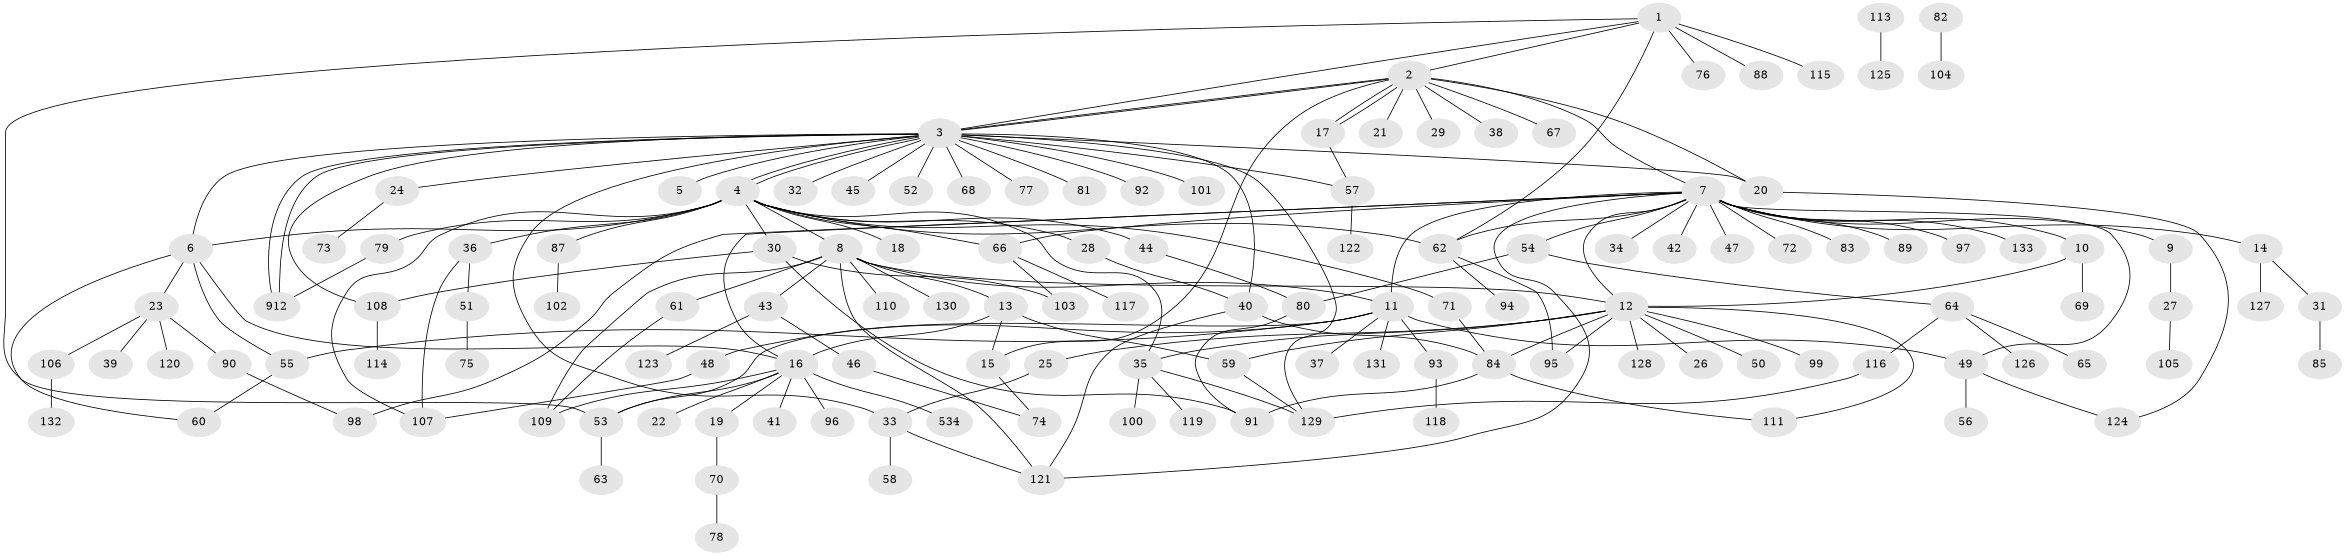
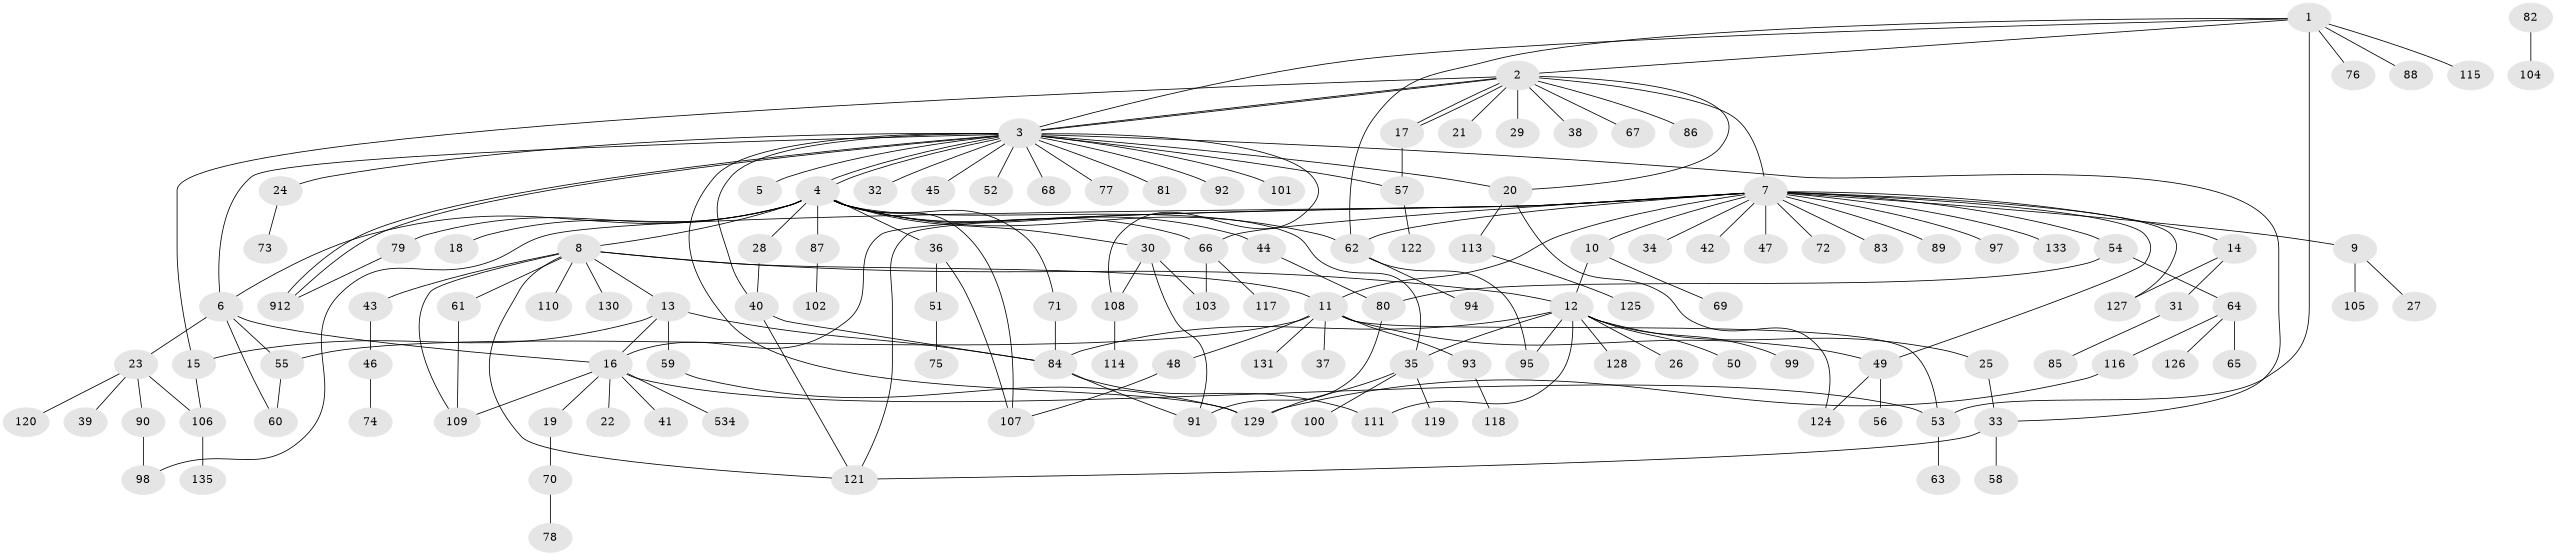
node "86": added
edge "20" -- "113": added
edge "7" -- "12": now "7" -- "127"
edge "27" -- "105": now "9" -- "105"
edge "13" -- "84": added
edge "12" -- "59": removed
node "123": removed
edge "15" -- "74": now "15" -- "106"
node "132": label "132" -> "135"
node "96": removed
